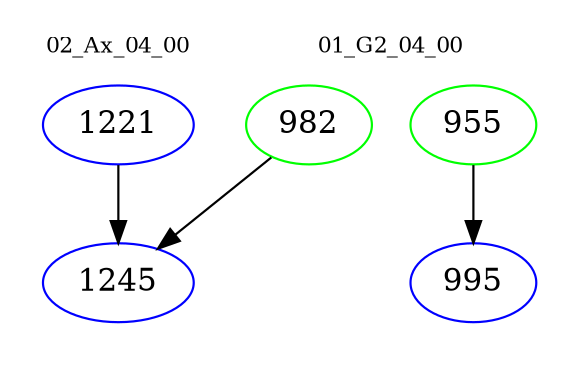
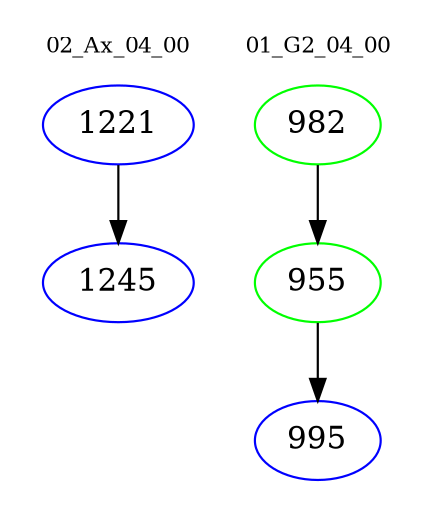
edge "982" -> "1245": now "982" -> "955"
